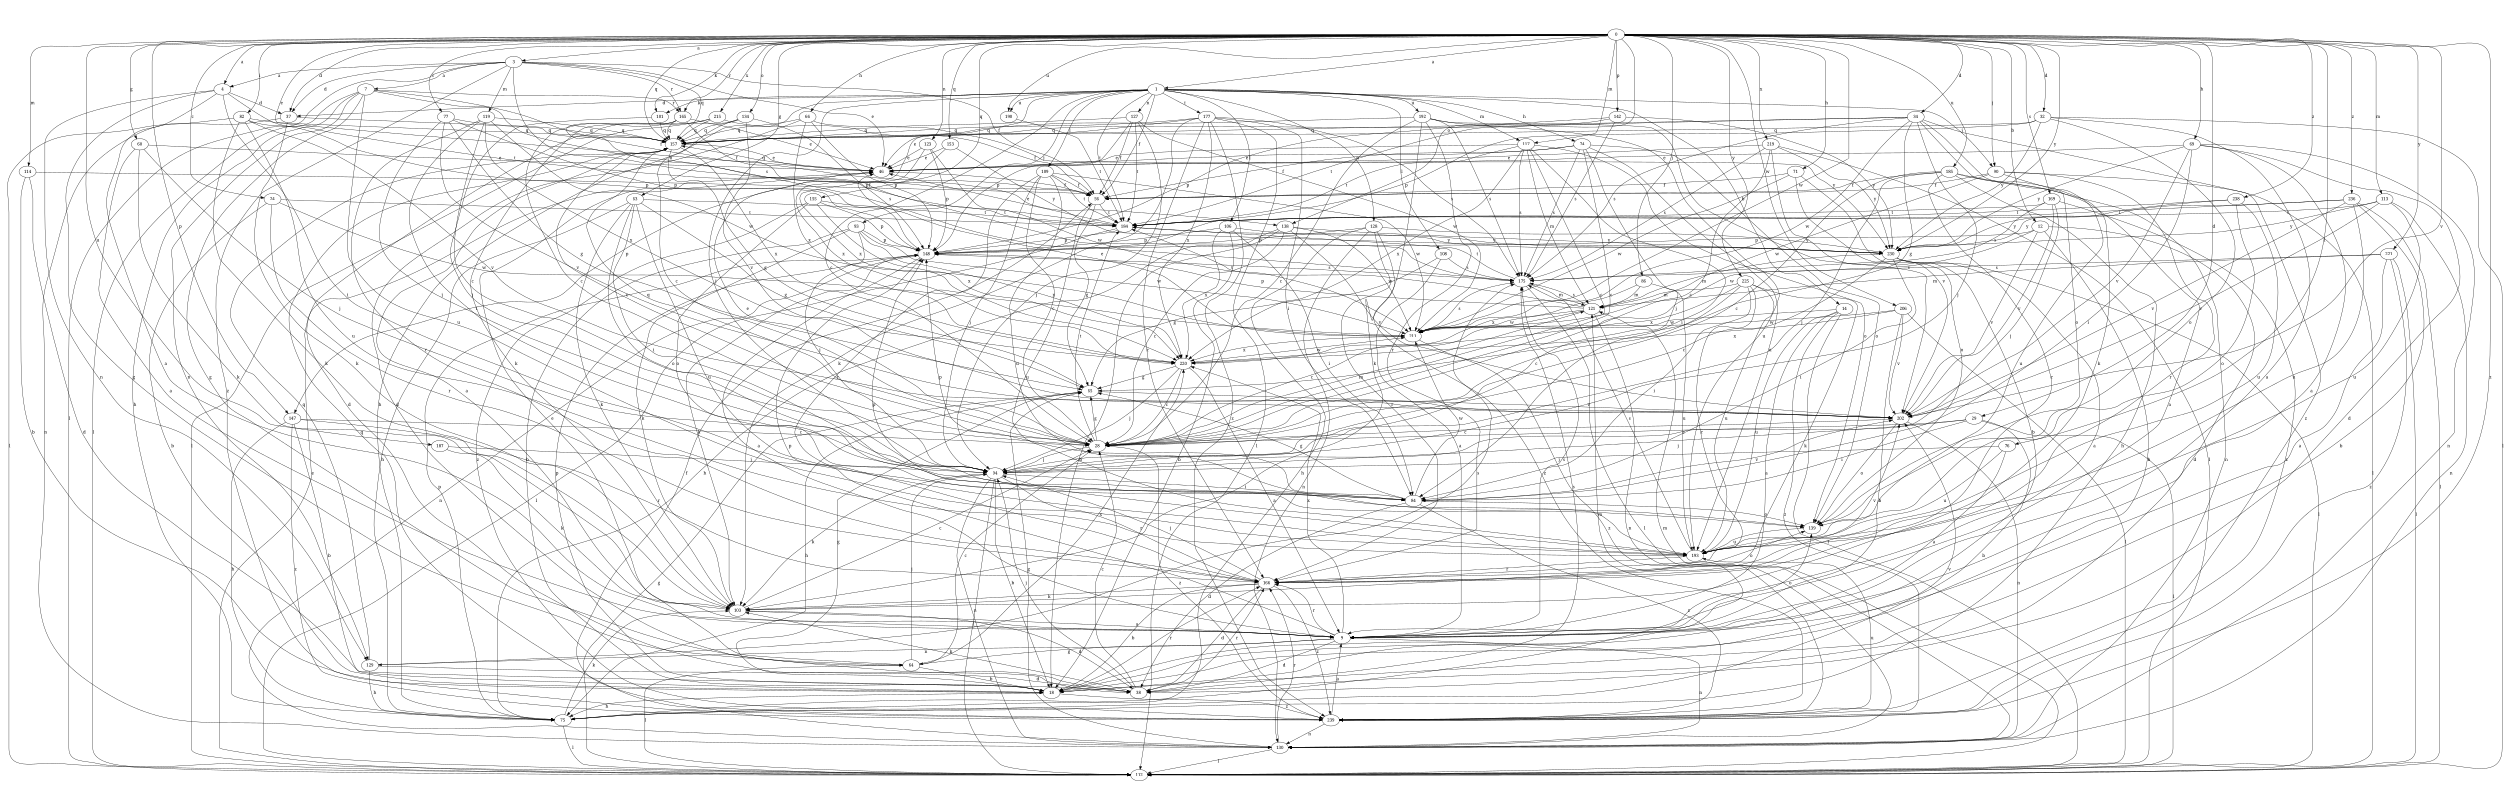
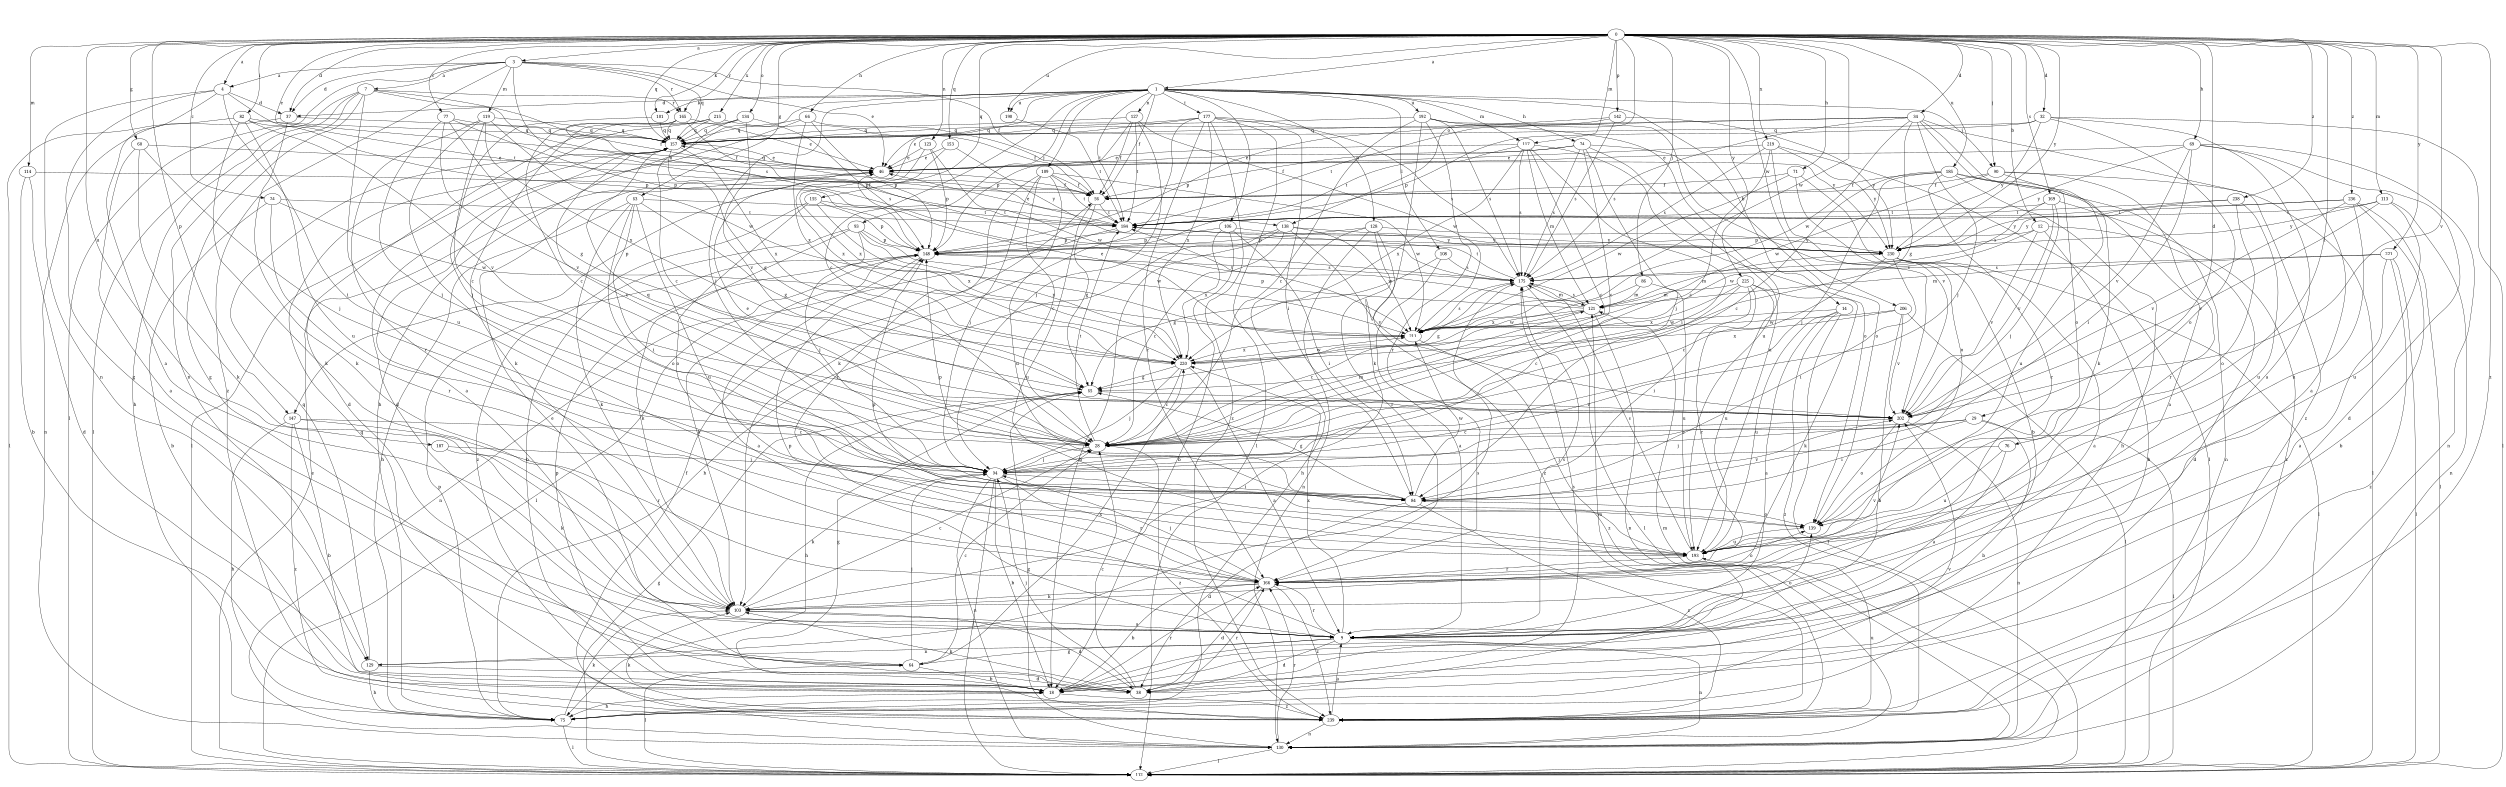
edge "28" -> "65": now "175" -> "65"
edge "239" -> "103": added, label "k"
